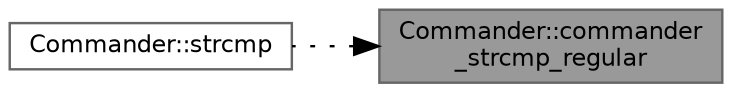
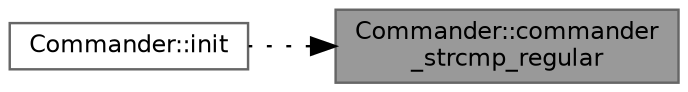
node "Commander::strcmp": label "Commander::strcmp" -> "Commander::init"
